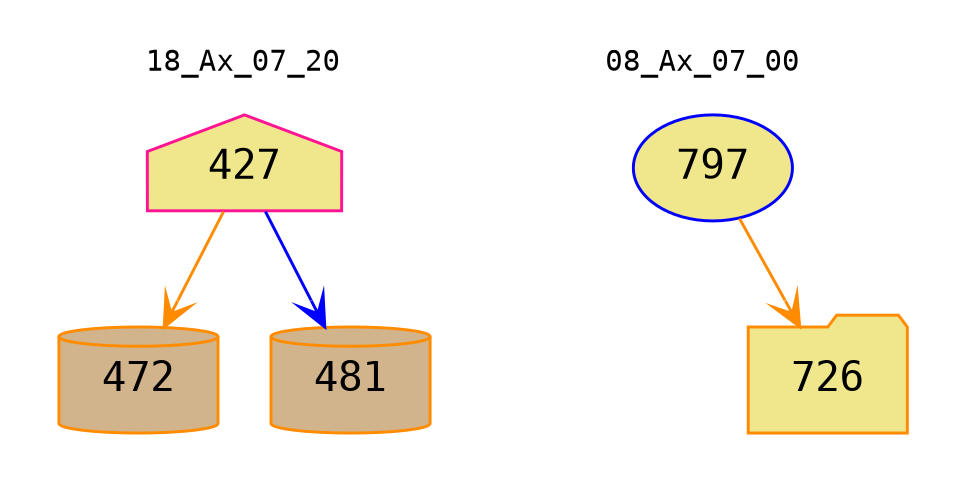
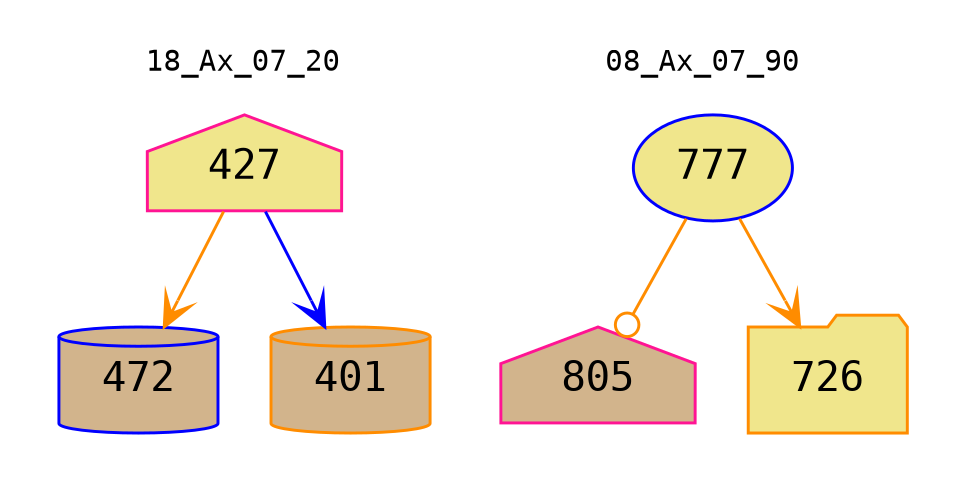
cluster "08_Ax_07_00": label "08_Ax_07_00" -> "08_Ax_07_90"
node "797": label "797" -> "777"
node "472": color darkorange -> blue
node "481": label "481" -> "401"
node "805": added
